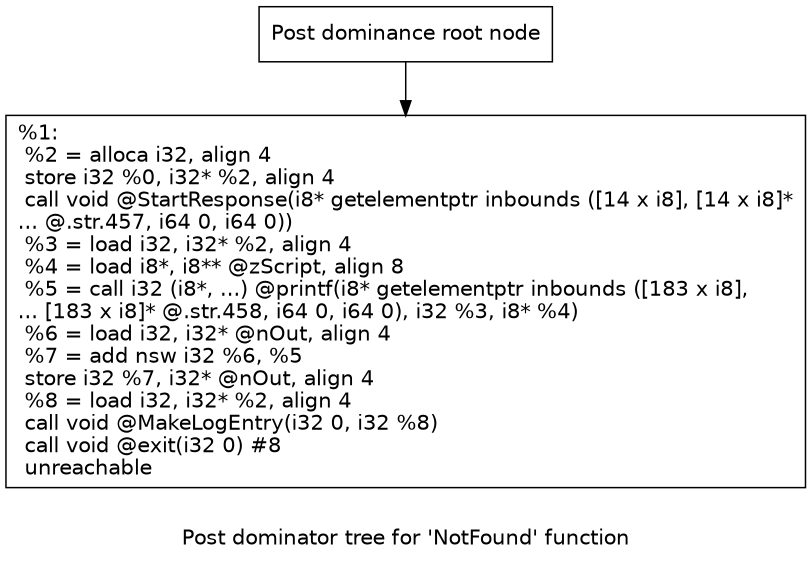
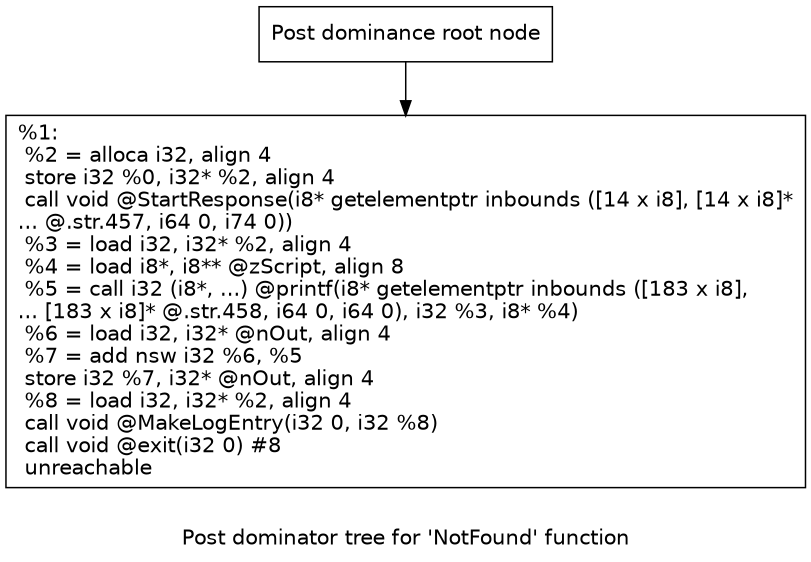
node "%1:": text "... @.str.457, i64 0, i64 0))" -> "... @.str.457, i64 0, i74 0))"
